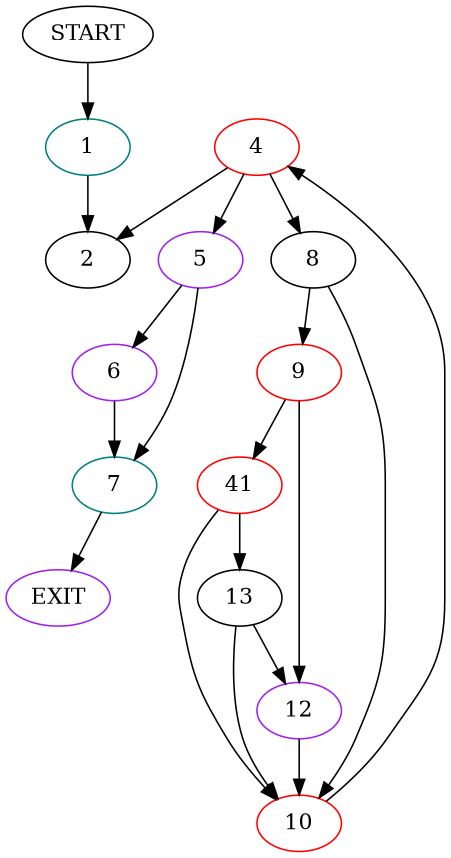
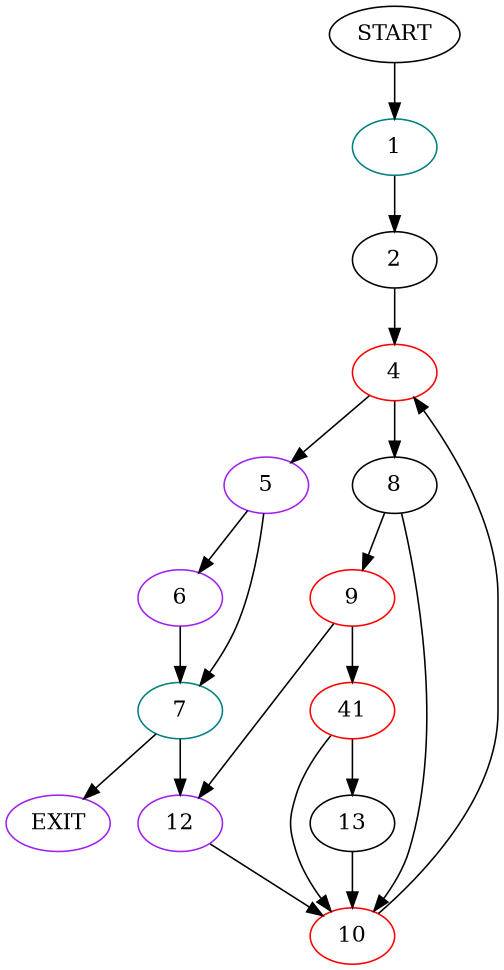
edge "4" -> "2": reversed
edge "13" -> "12": now "7" -> "12"
